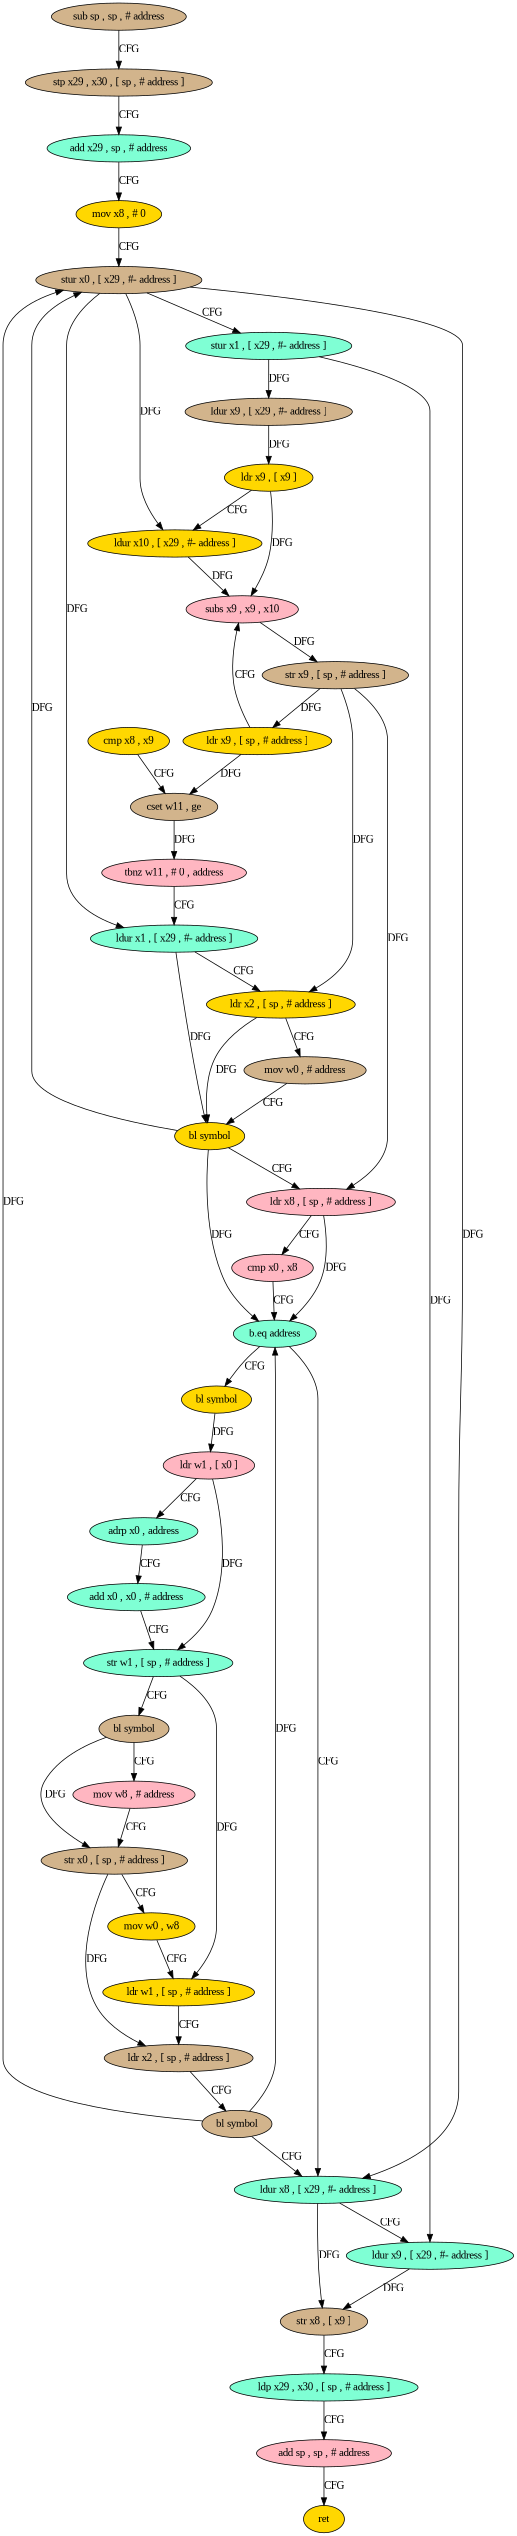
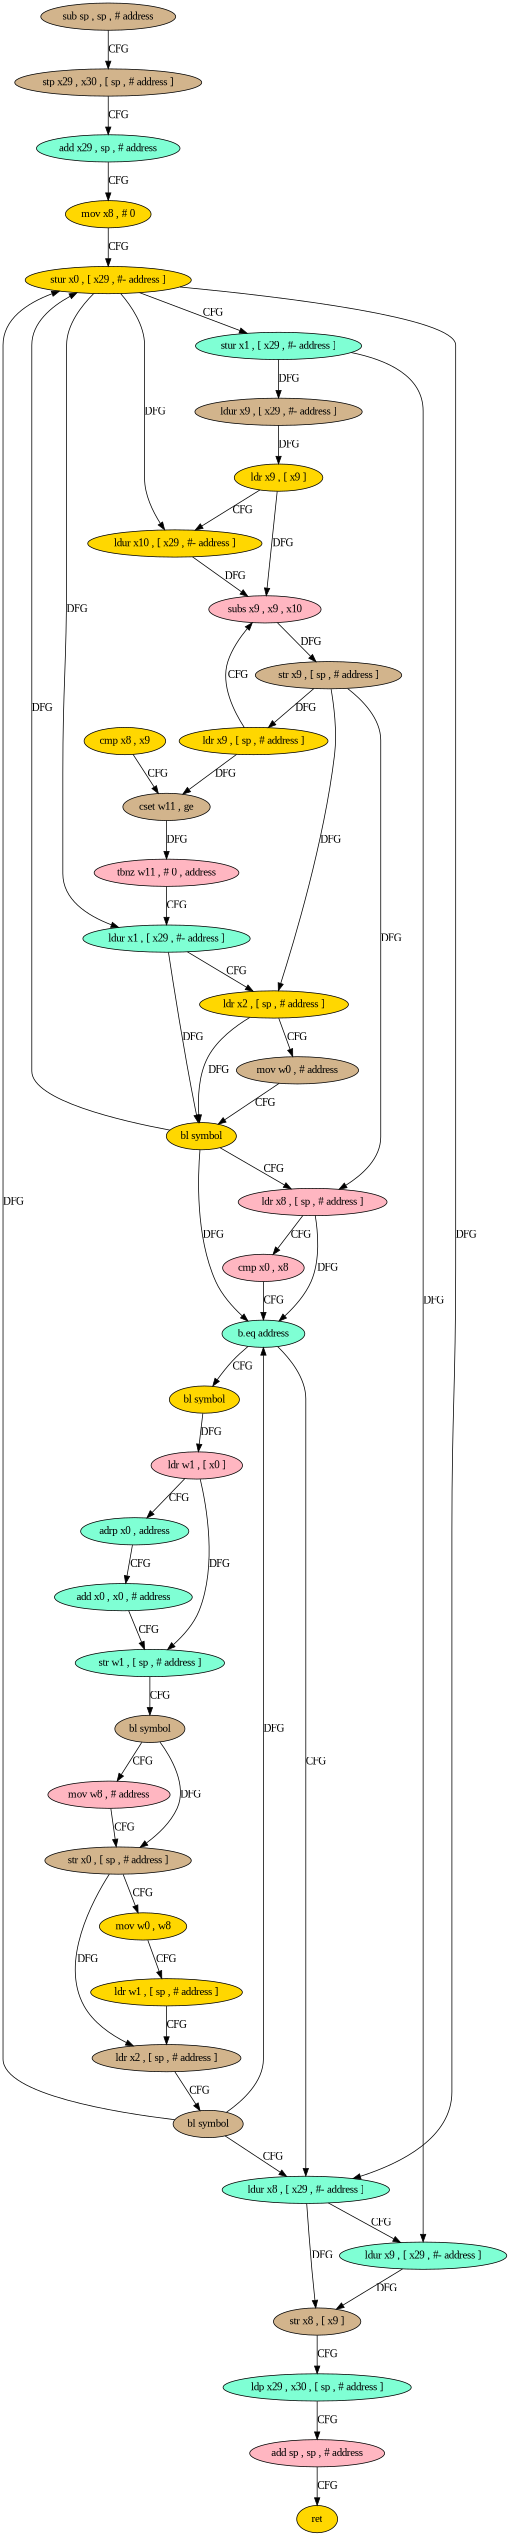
node "stur x0 , [ x29 , #- address ]": fillcolor tan -> gold
edge "str w1 , [ sp , # address ]" -> "ldr w1 , [ sp , # address ]": removed, label "DFG"
